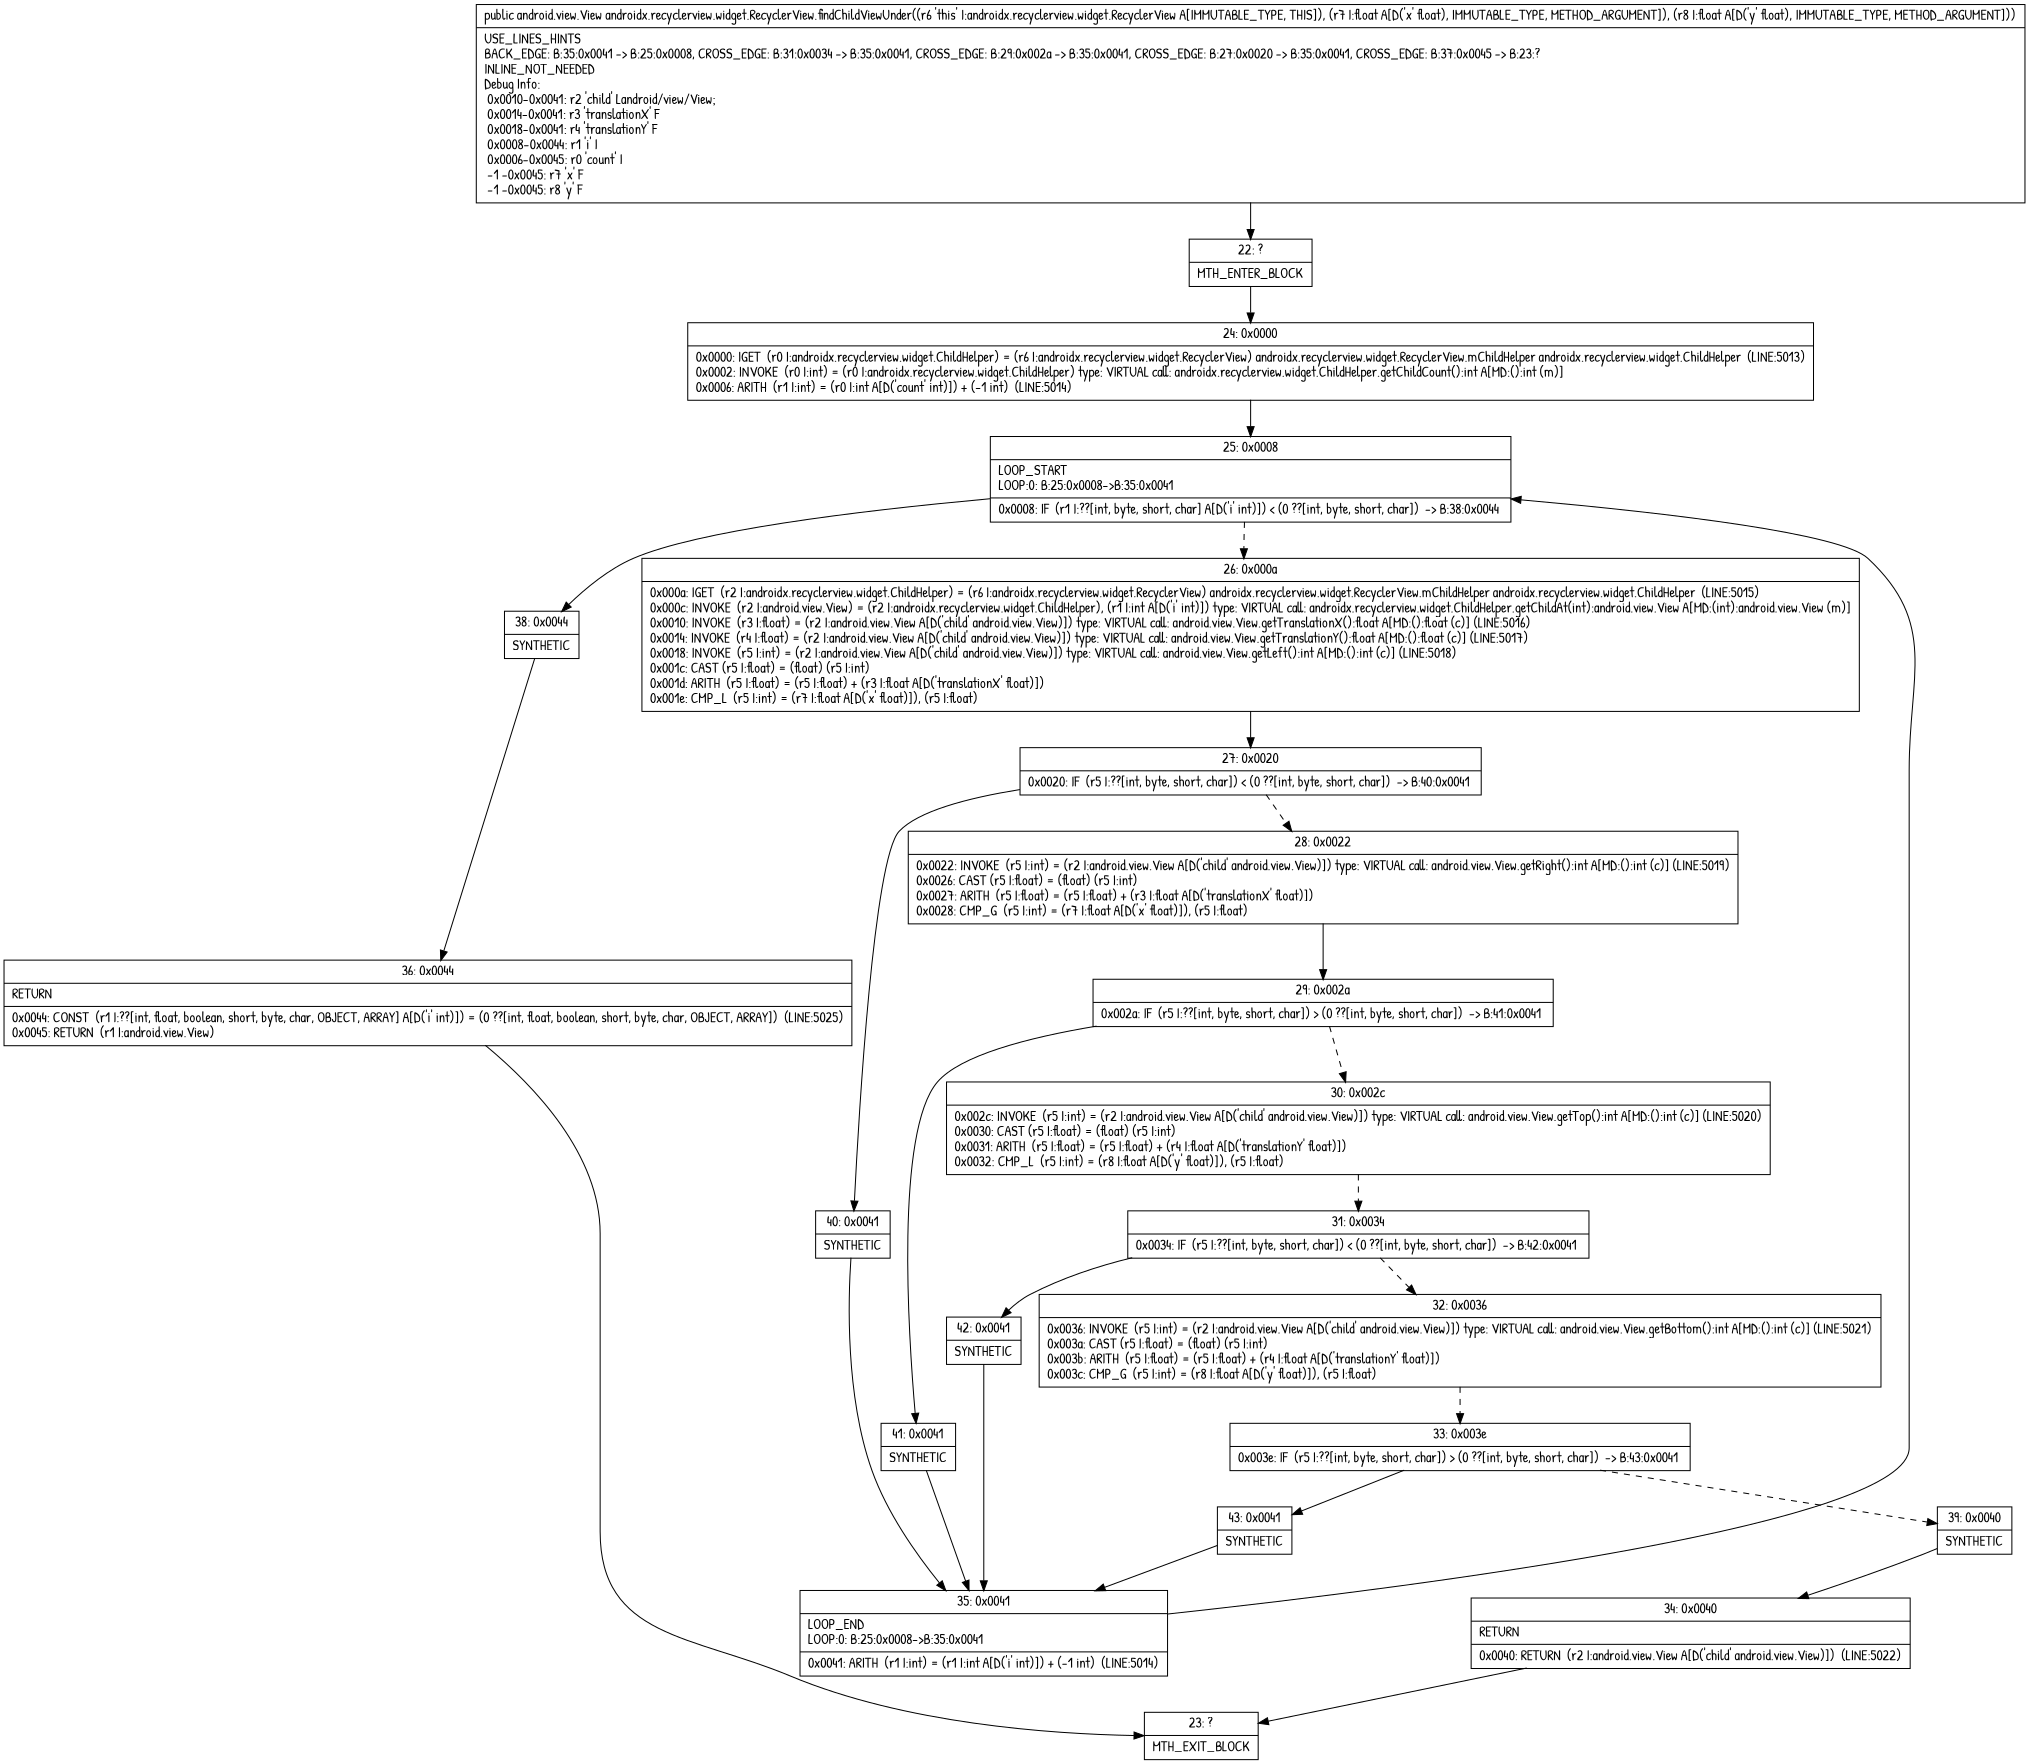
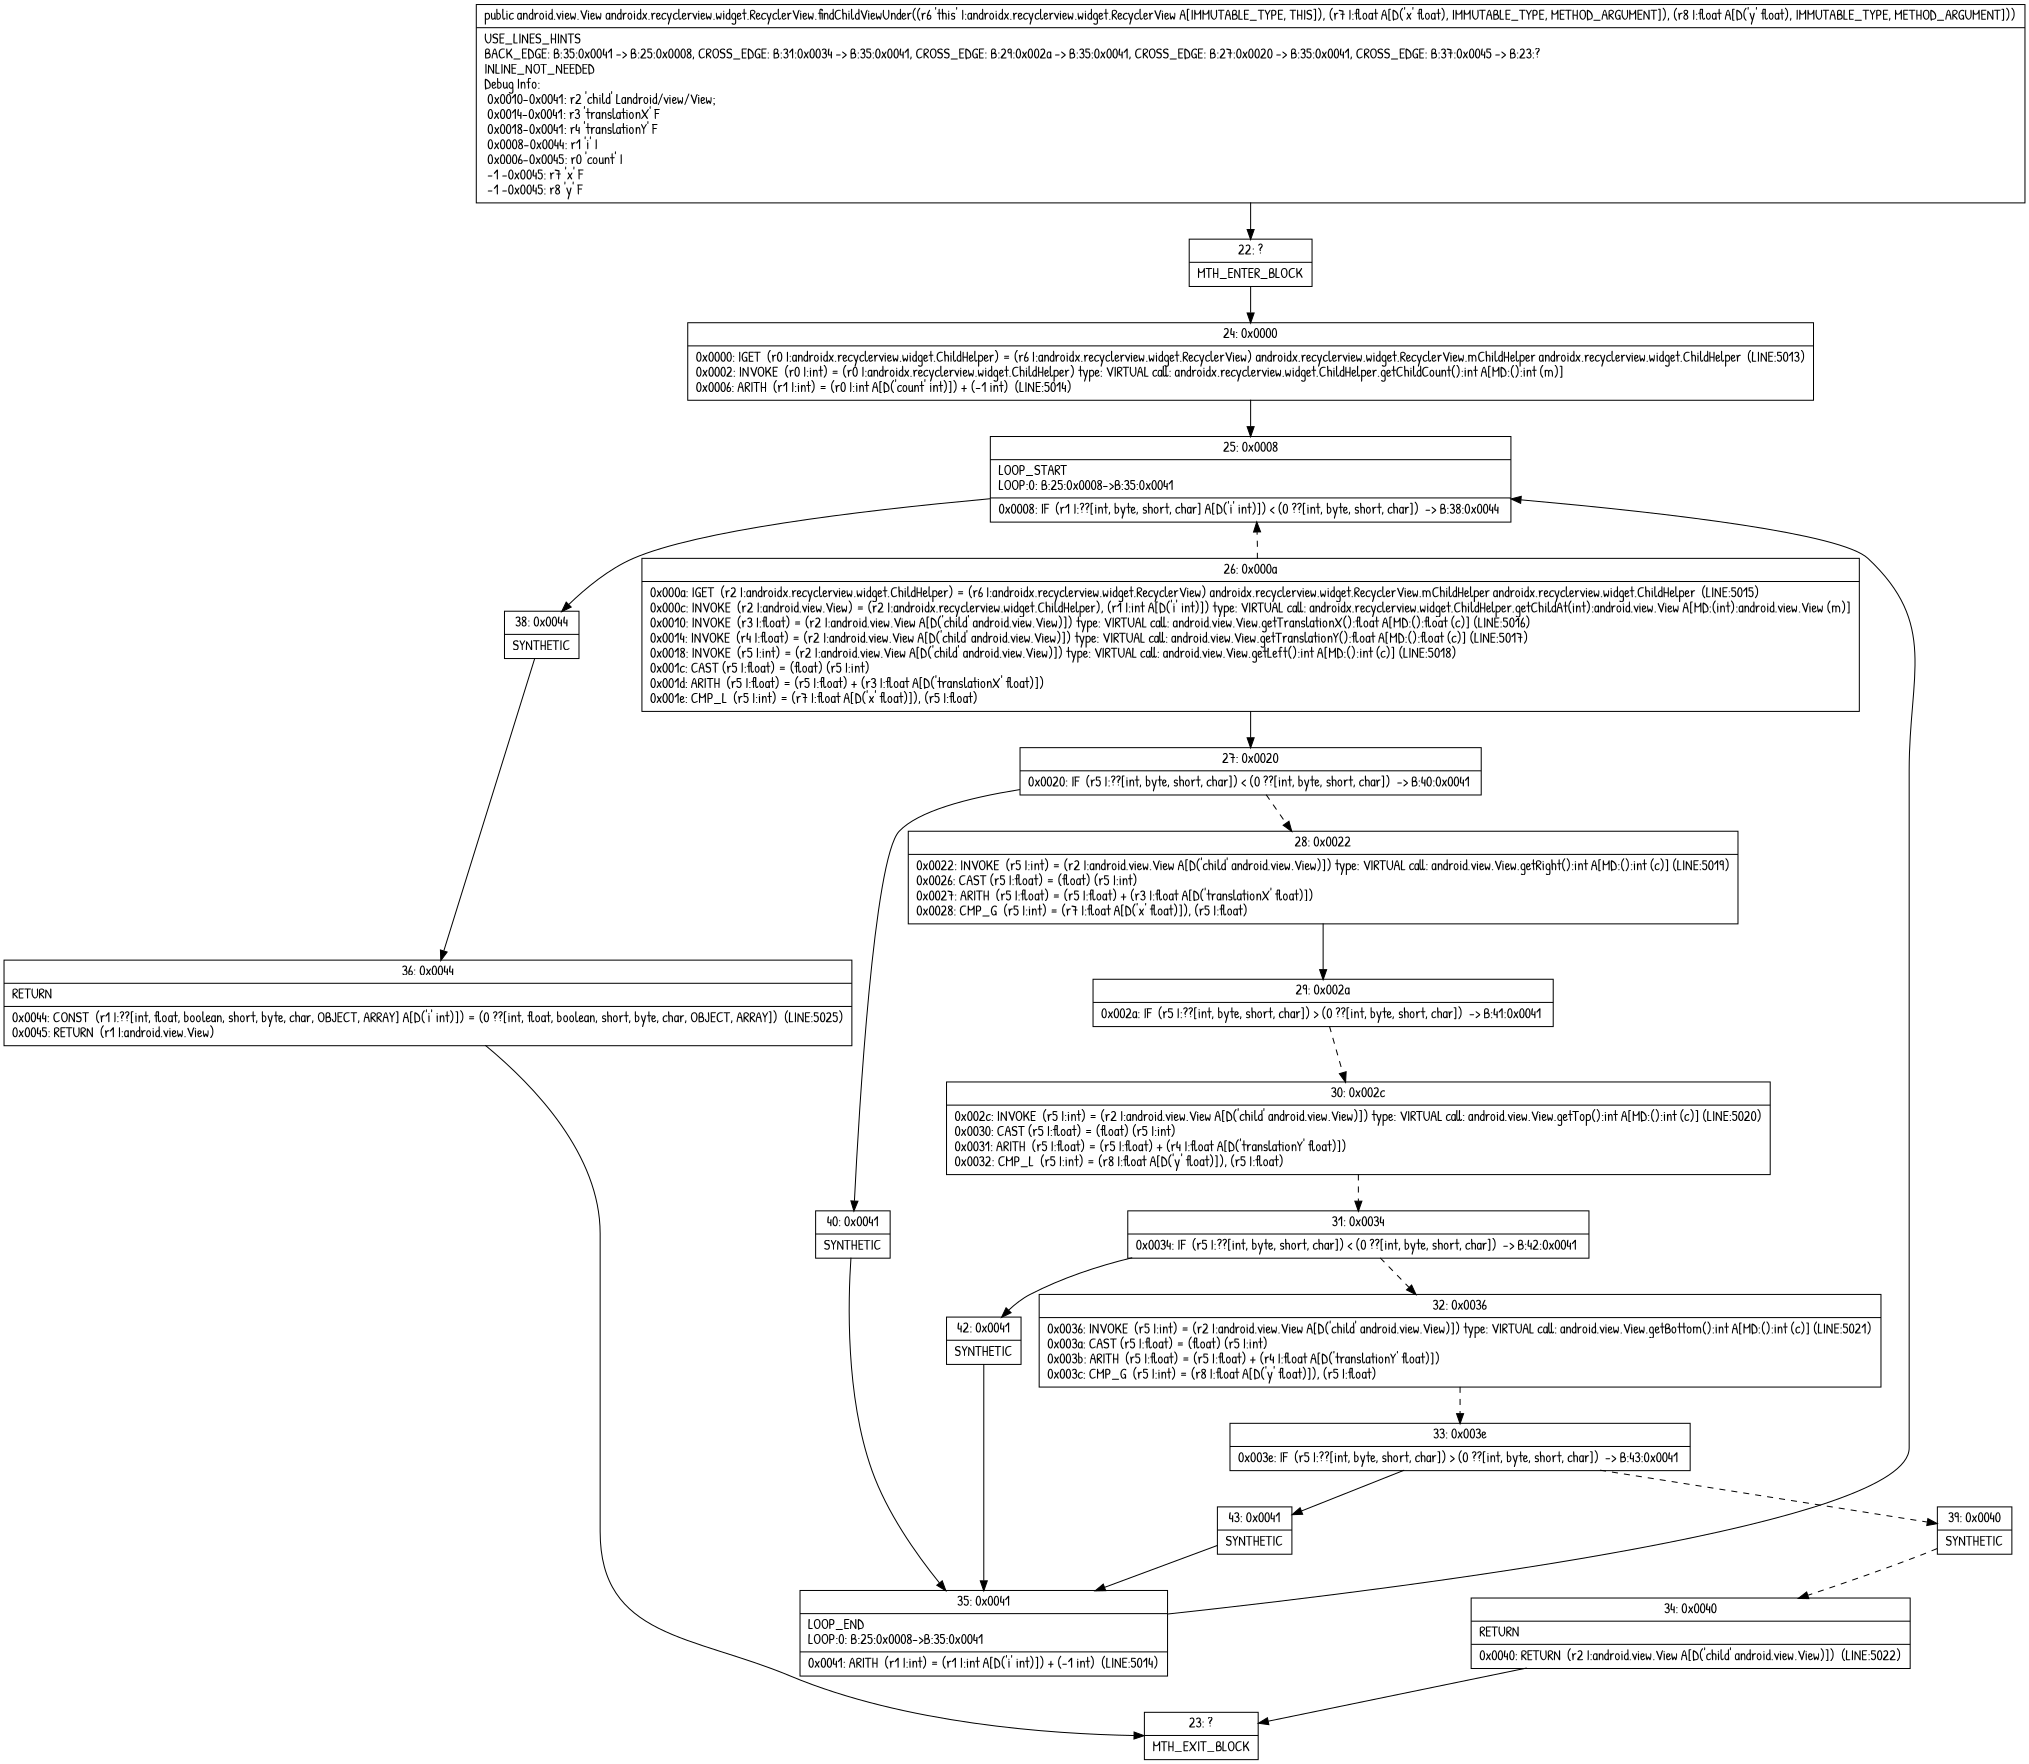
edge "25: 0x0008" -> "26: 0x000a": reversed
node "41: 0x0041": removed
edge "39: 0x0040" -> "34: 0x0040": style solid -> dashed
